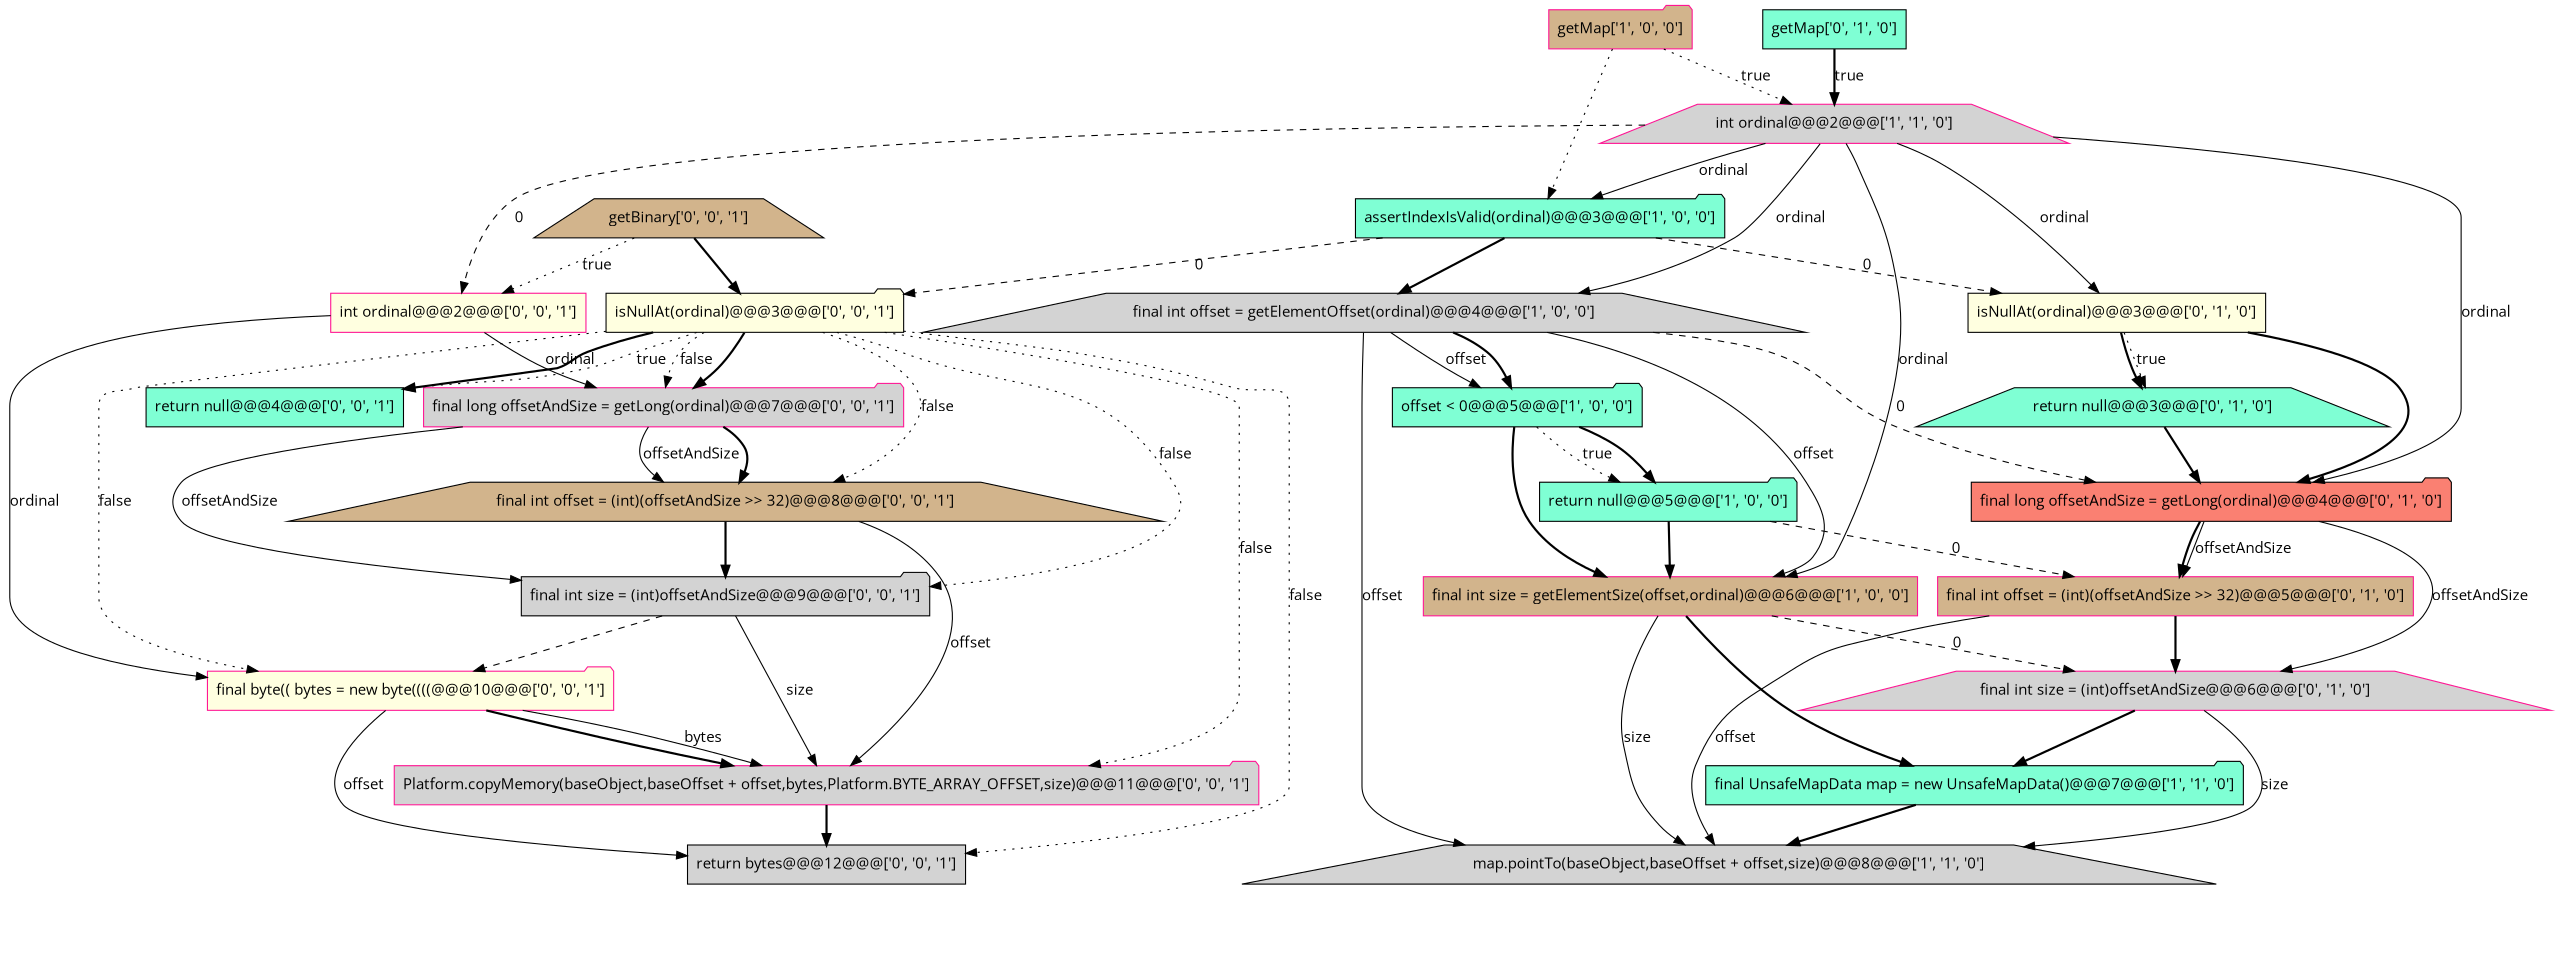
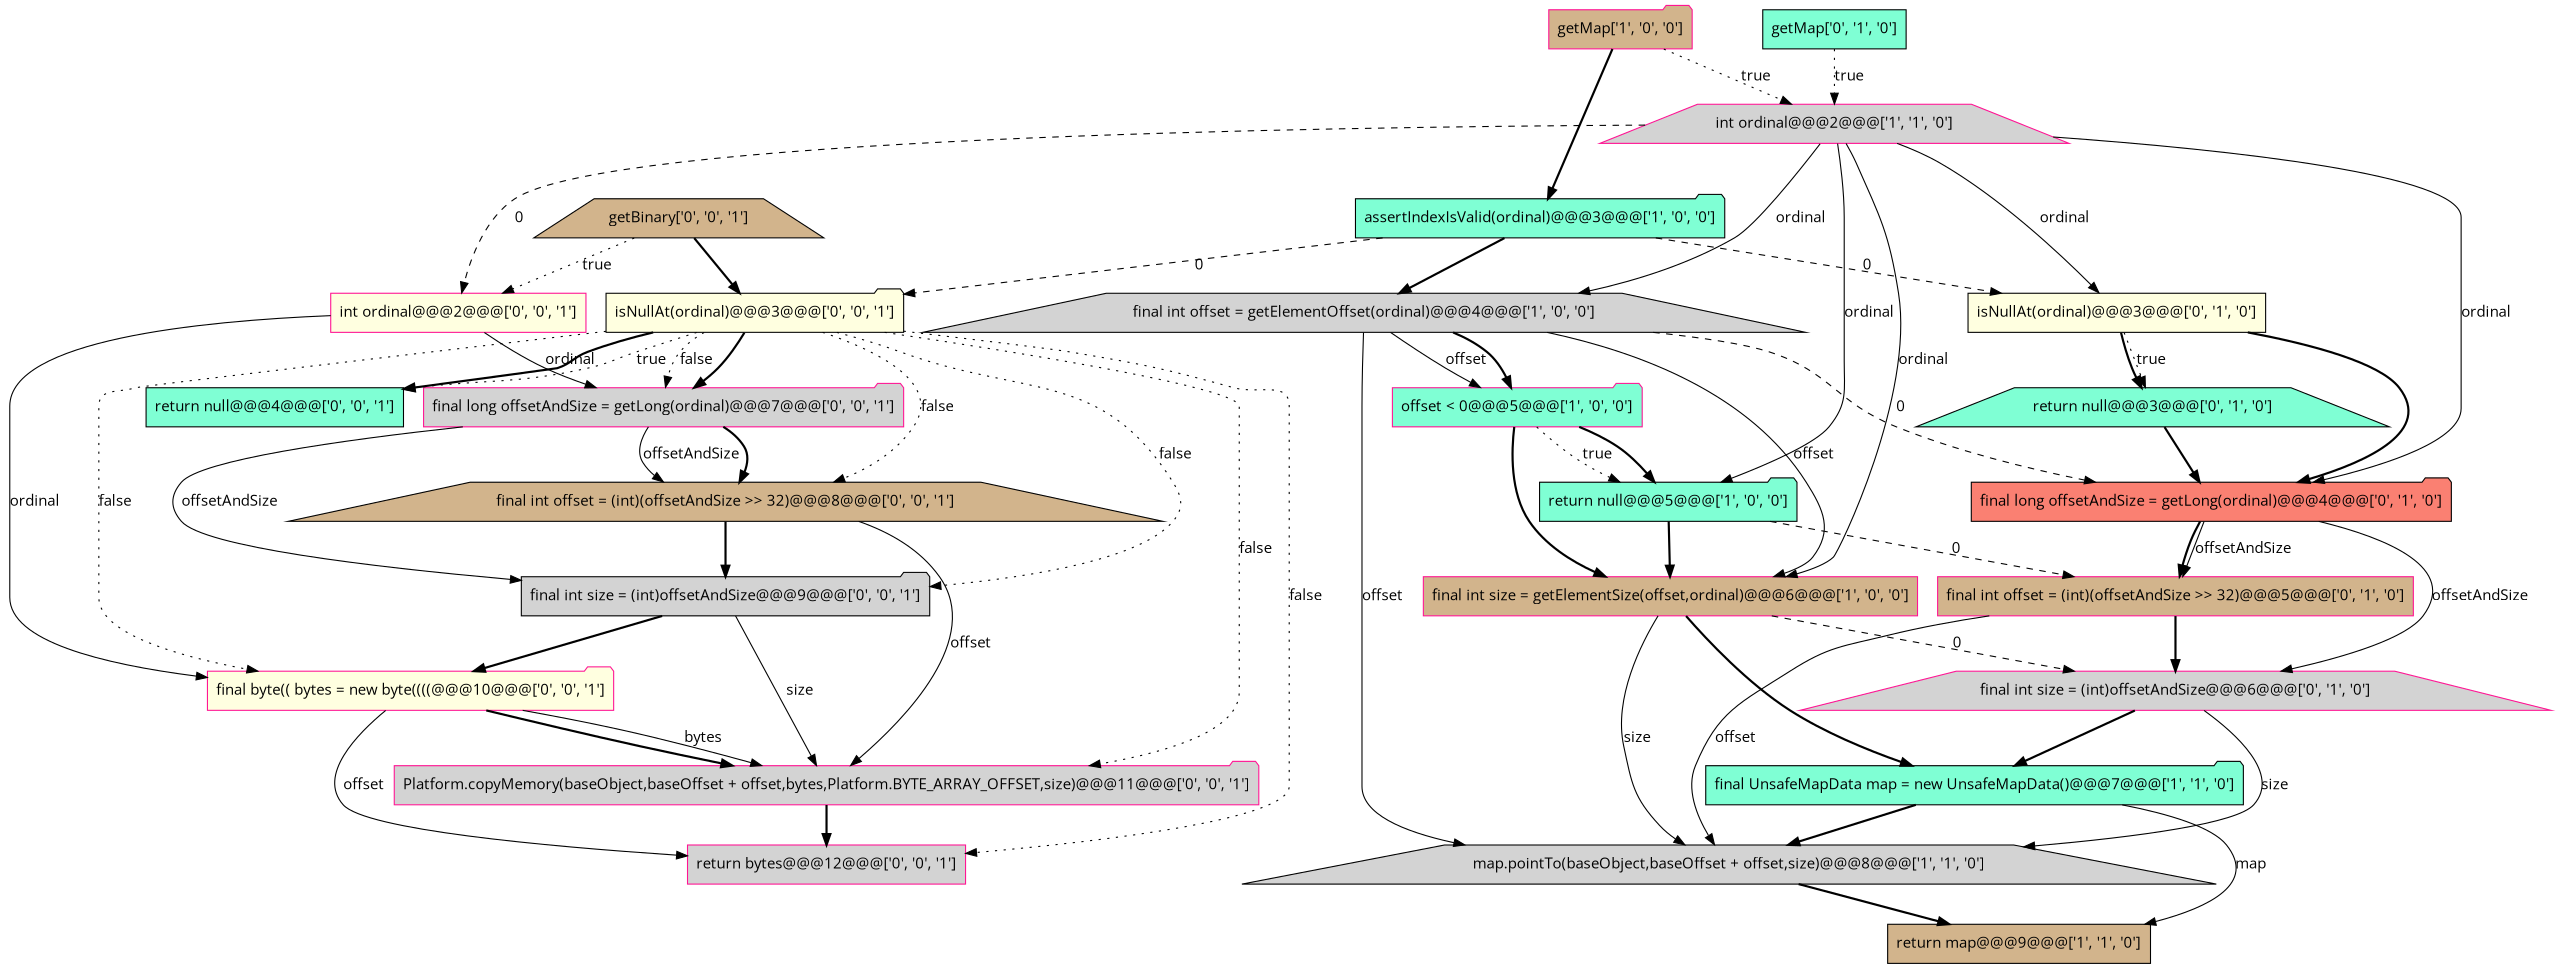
edge "getMap['0', '1', '0']" -> "int ordinal@@@2@@@['1', '1', '0']": style bold -> dotted
edge "getMap['1', '0', '0']" -> "assertIndexIsValid(ordinal)@@@3@@@['1', '0', '0']": style dotted -> bold
edge "int ordinal@@@2@@@['1', '1', '0']" -> "assertIndexIsValid(ordinal)@@@3@@@['1', '0', '0']": now "int ordinal@@@2@@@['1', '1', '0']" -> "return null@@@5@@@['1', '0', '0']"
node "offset < 0@@@5@@@['1', '0', '0']": color black -> deeppink
edge "final int size = (int)offsetAndSize@@@9@@@['0', '0', '1']" -> "final byte(( bytes = new byte((((@@@10@@@['0', '0', '1']": style dashed -> bold
node "return bytes@@@12@@@['0', '0', '1']": color black -> deeppink
node "return map@@@9@@@['1', '1', '0']": added
